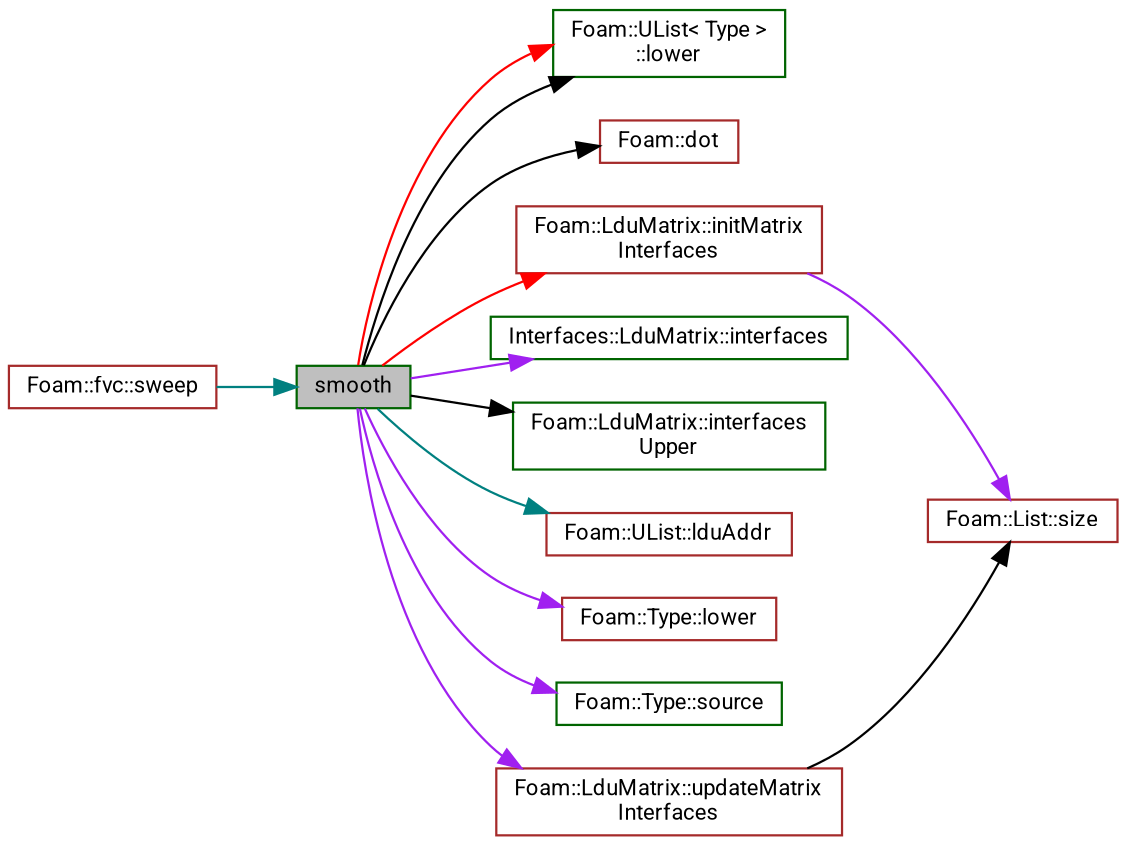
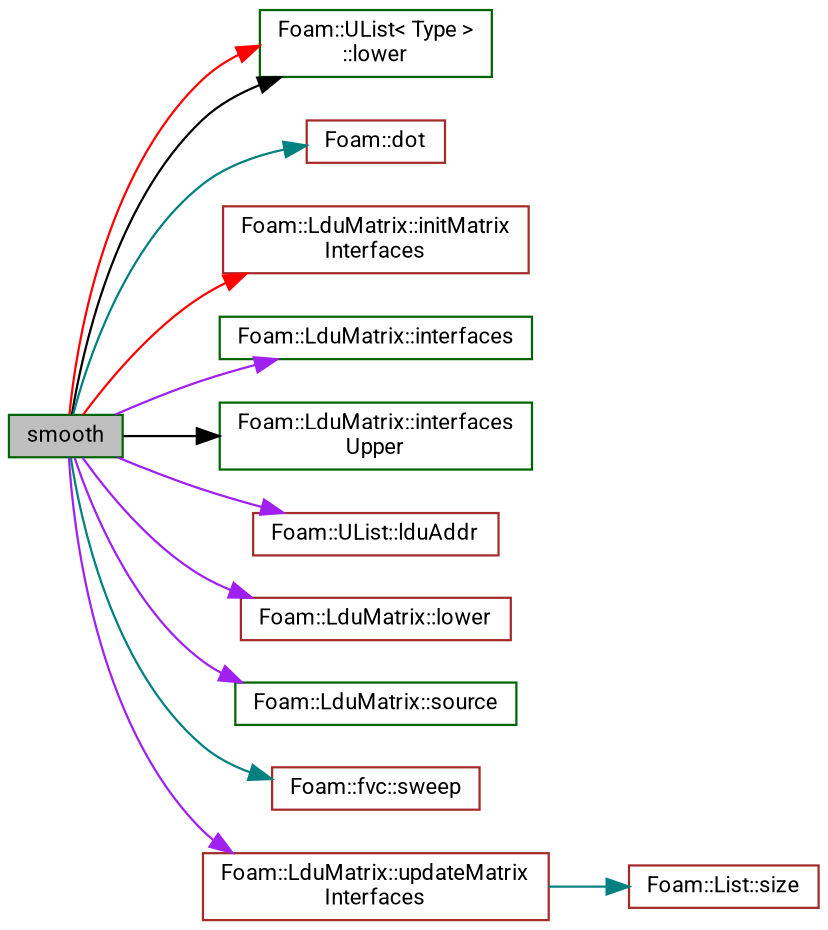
edge "smooth" -> "Foam::dot": color black -> teal
node "Interfaces::LduMatrix::interfaces": label "Interfaces::LduMatrix::interfaces" -> "Foam::LduMatrix::interfaces"
edge "Foam::LduMatrix::initMatrix Interfaces" -> "Foam::List::size": removed
edge "Foam::fvc::sweep" -> "smooth": reversed
edge "smooth" -> "Foam::UList::lduAddr": color teal -> purple
node "Foam::Type::lower": label "Foam::Type::lower" -> "Foam::LduMatrix::lower"
edge "Foam::LduMatrix::updateMatrix Interfaces" -> "Foam::List::size": color black -> teal
node "Foam::Type::source": label "Foam::Type::source" -> "Foam::LduMatrix::source"
